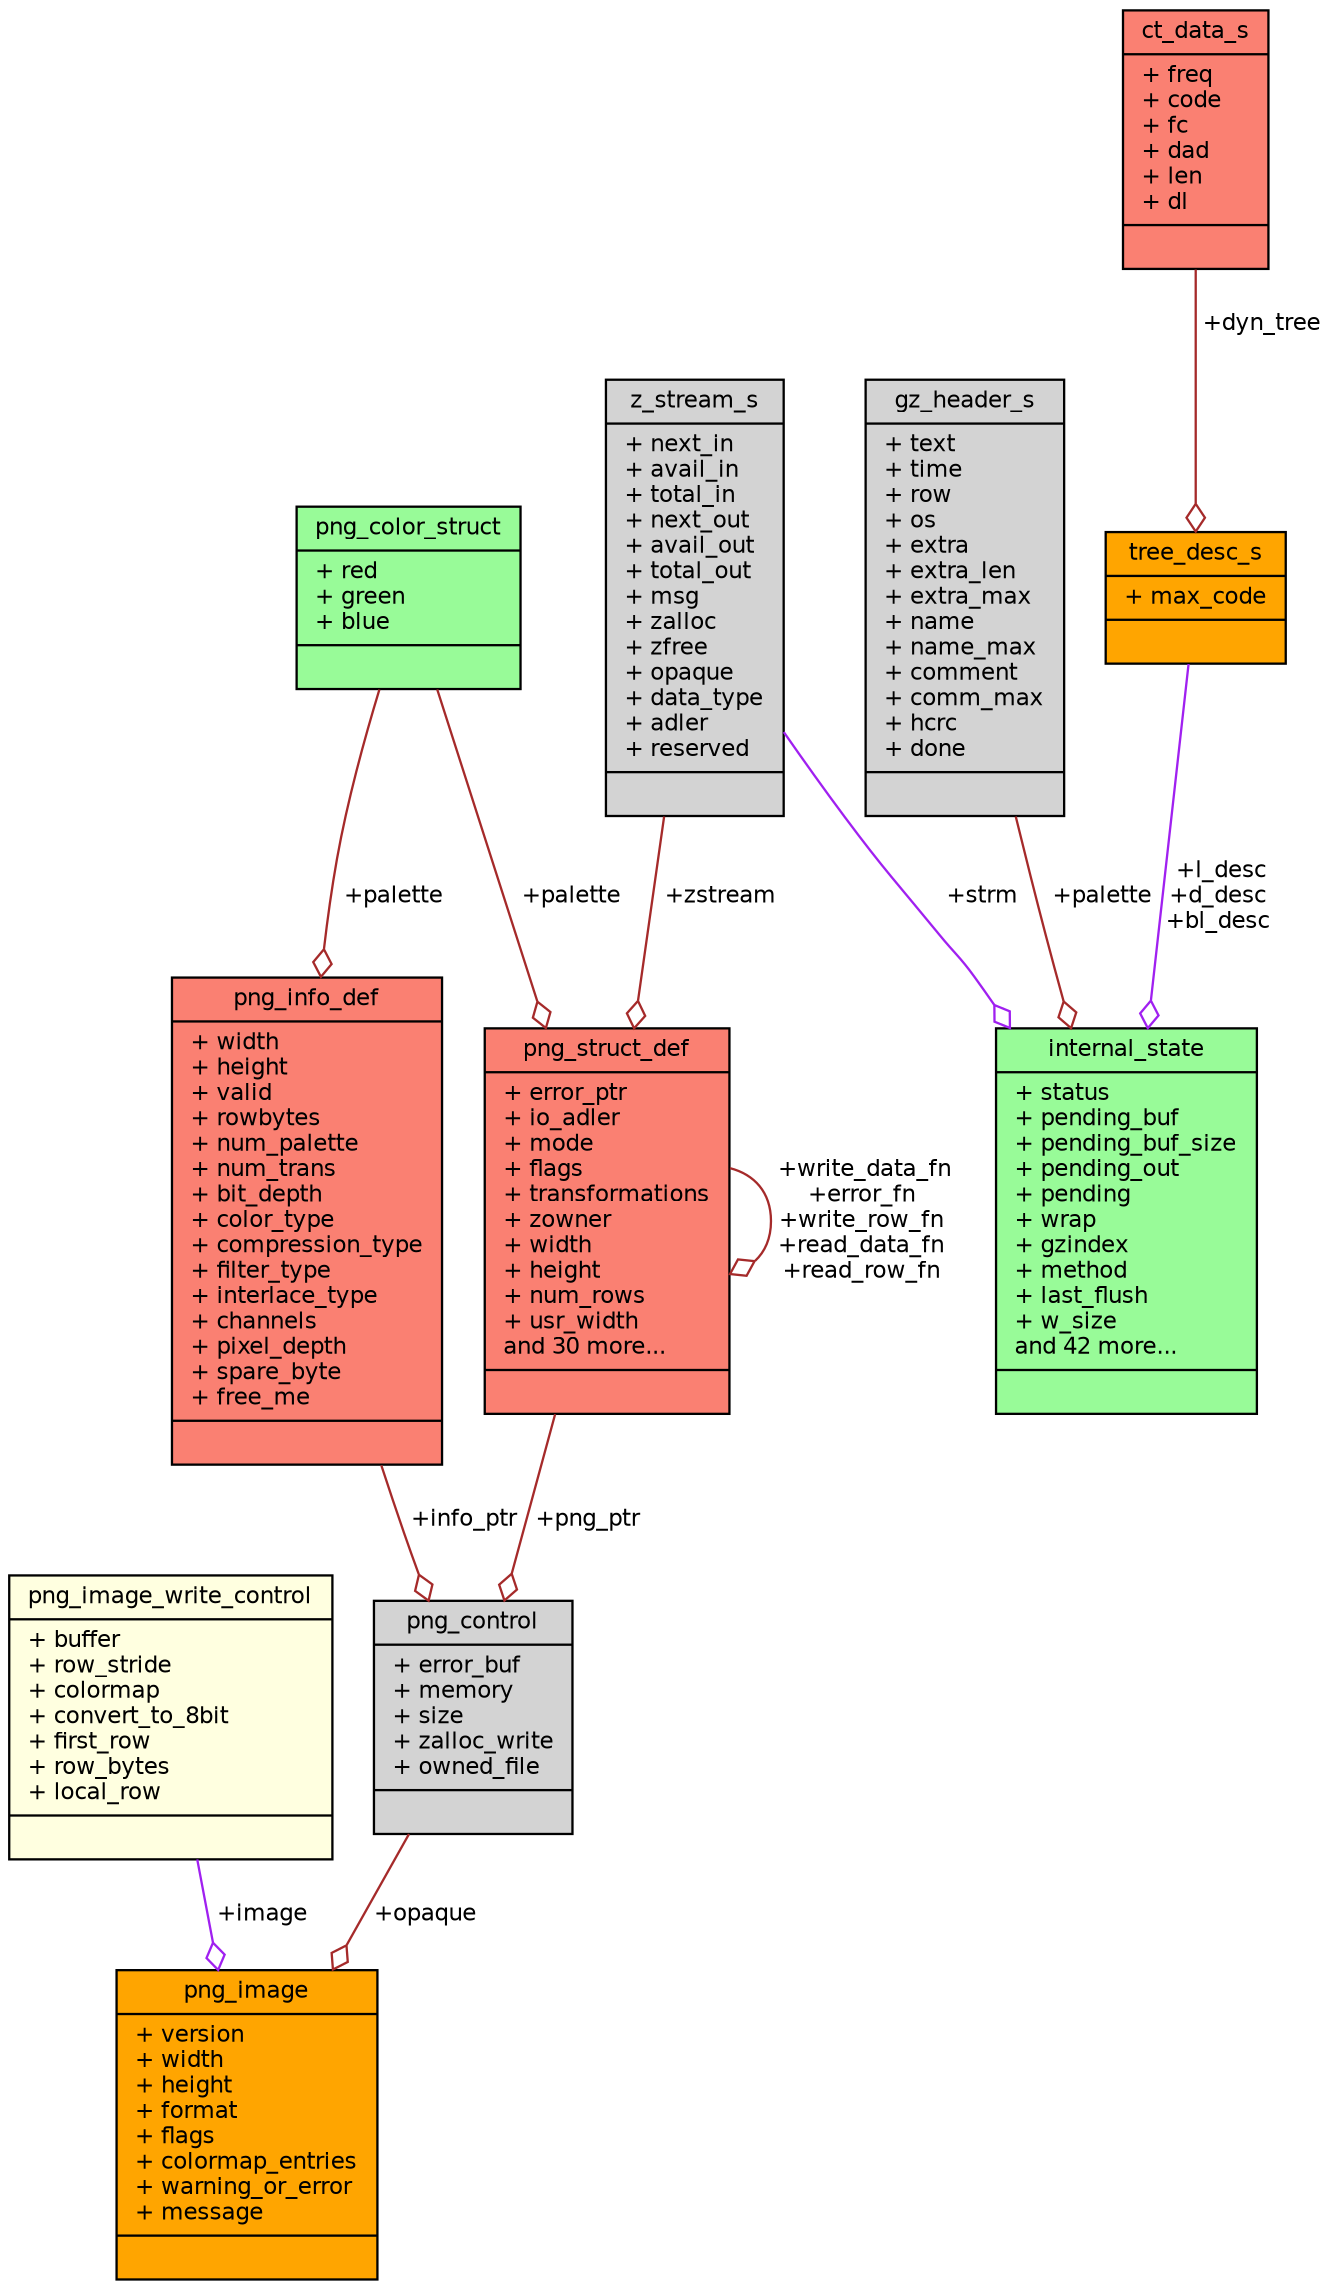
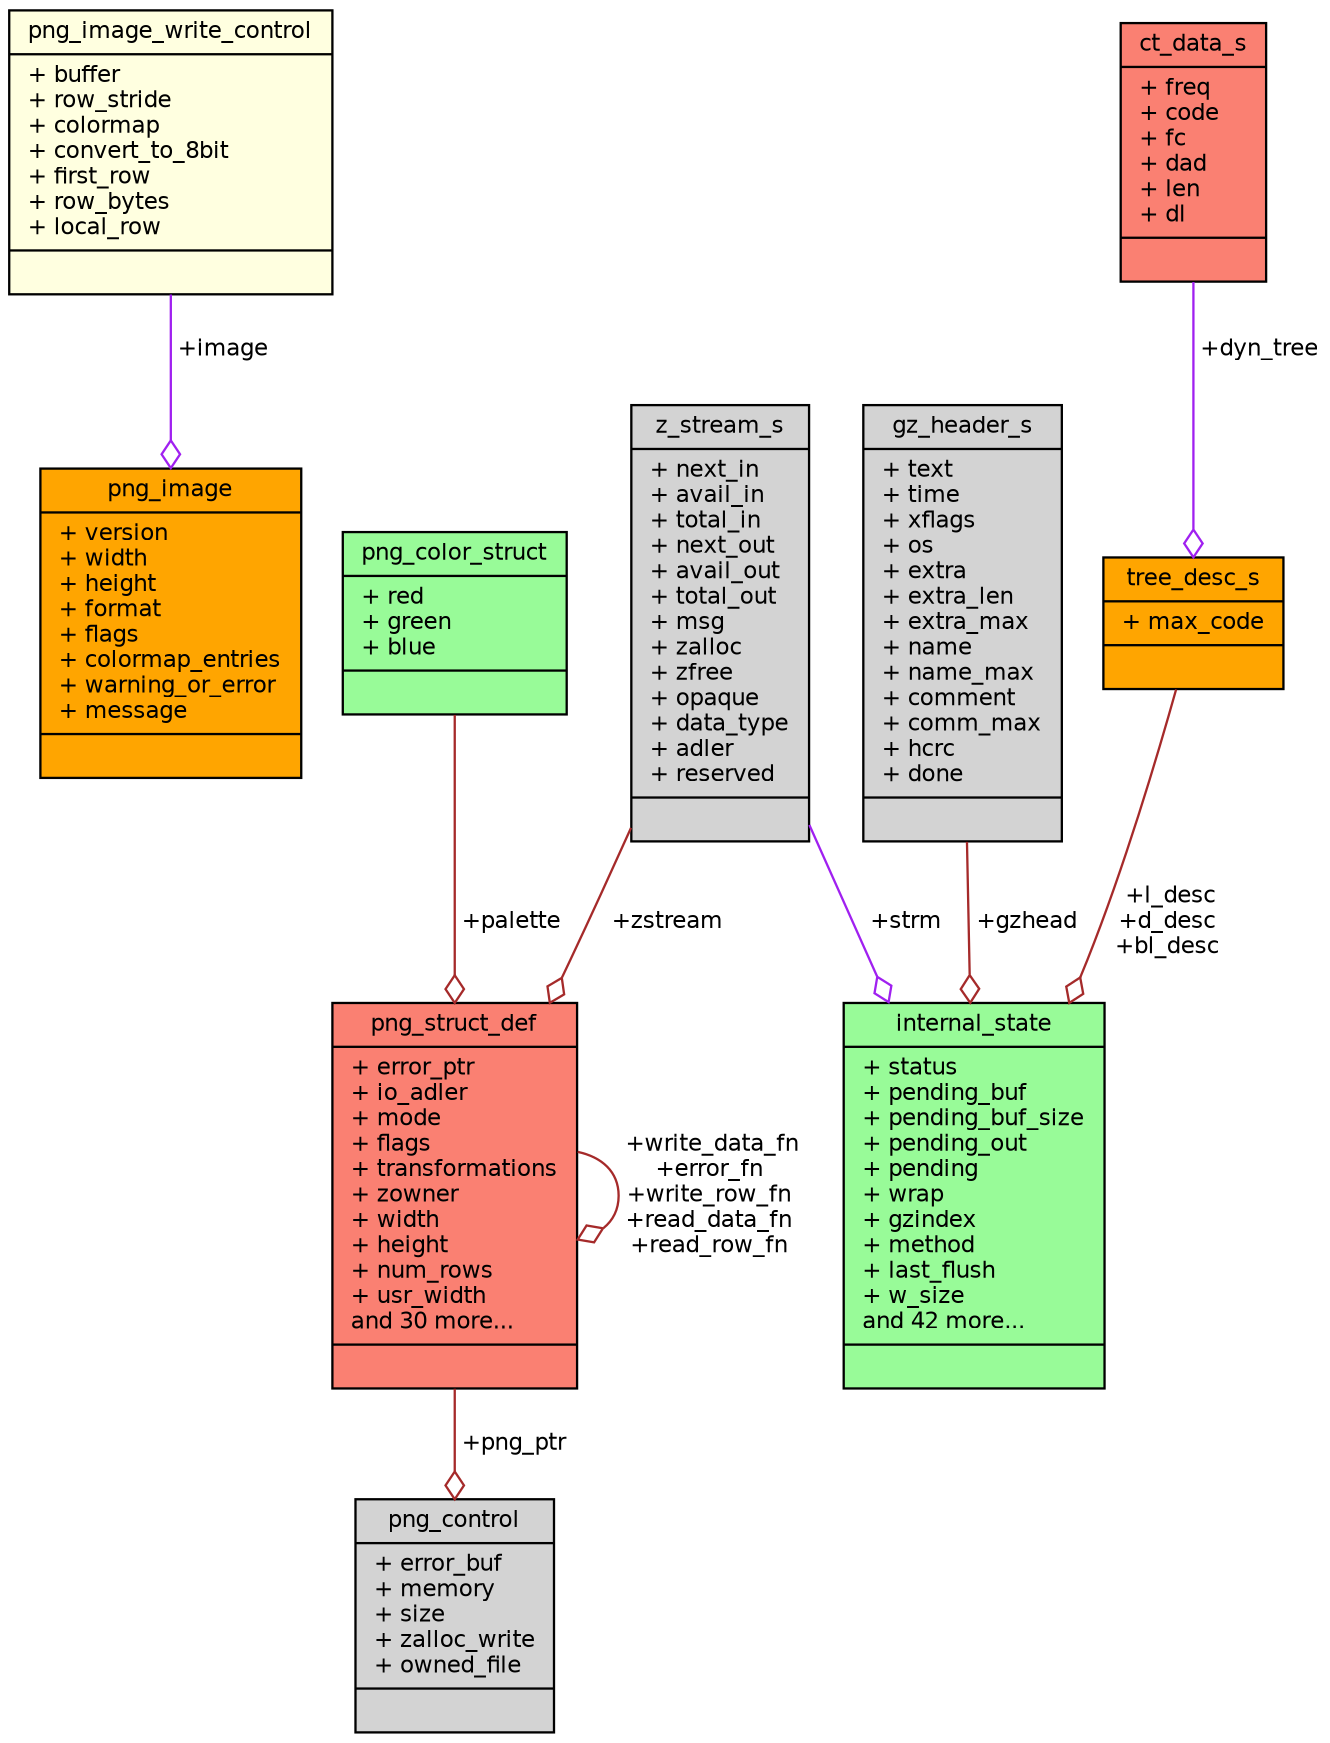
edge "ct_data_s" -> "tree_desc_s": color brown -> purple
node "gz_header_s": text "+ row" -> "+ xflags"
edge "tree_desc_s" -> "internal_state": color purple -> brown
edge "gz_header_s" -> "internal_state": label " +palette" -> " +gzhead"
node "png_info_def": removed
edge "png_control" -> "png_image": removed, label "+opaque"
